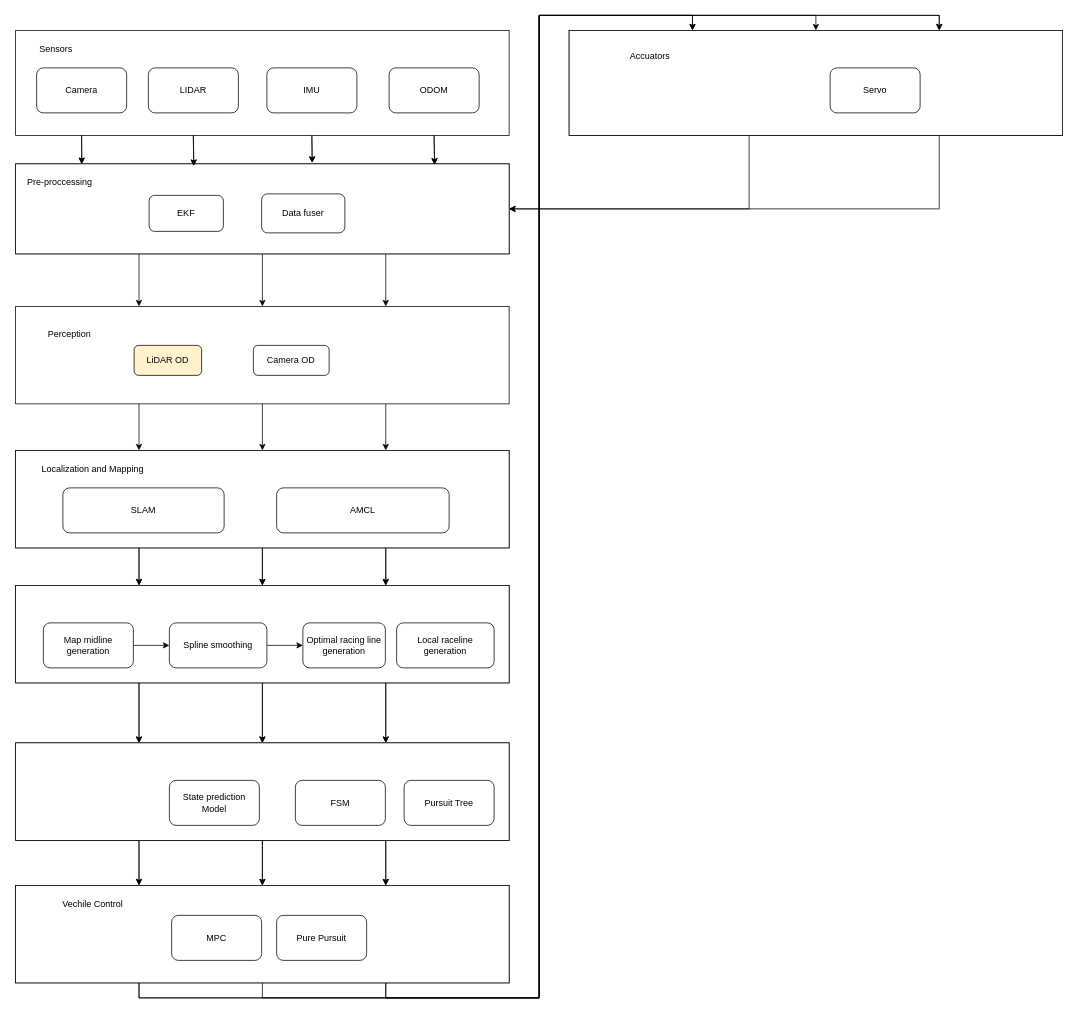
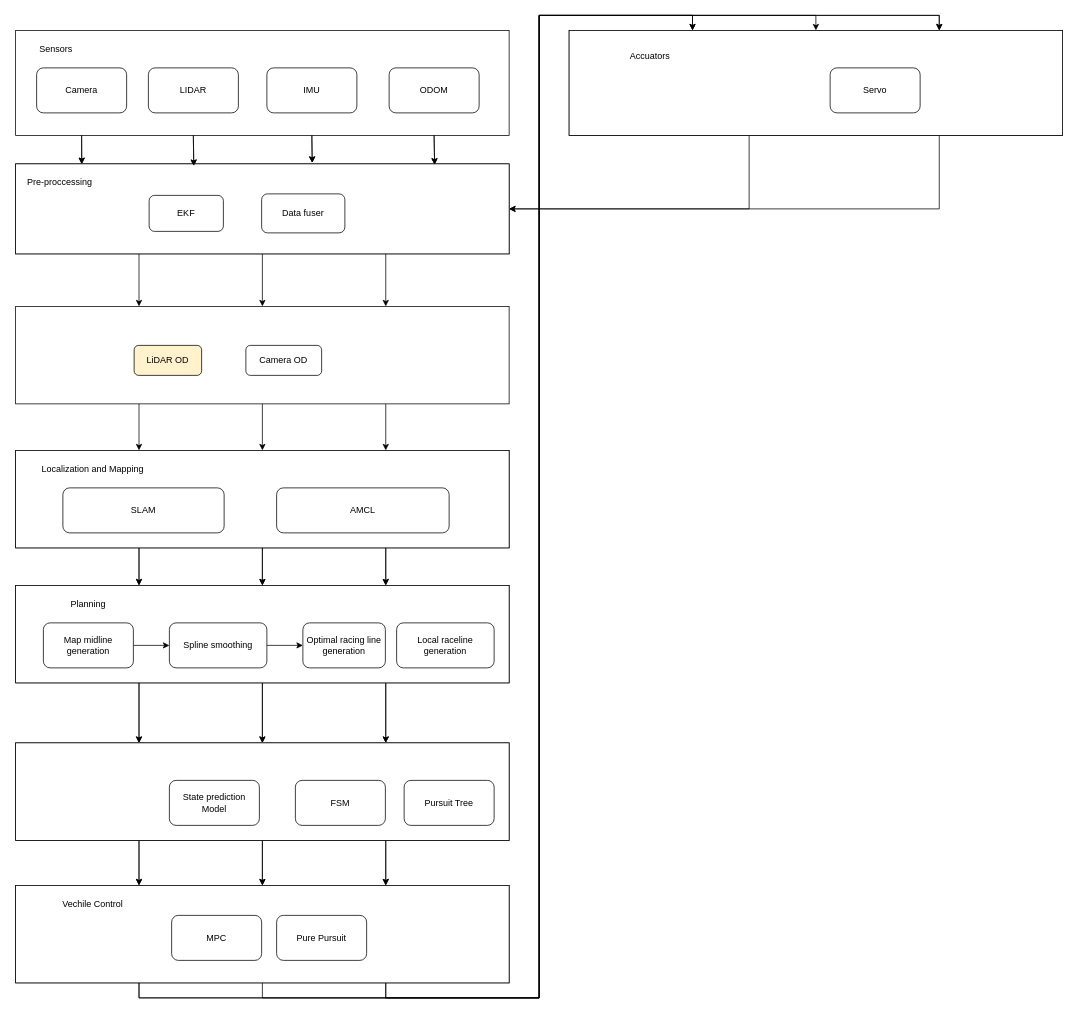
node "Perception": removed
node "Camera OD": moved (291, 360) -> (284, 360)
node "Planning": added
